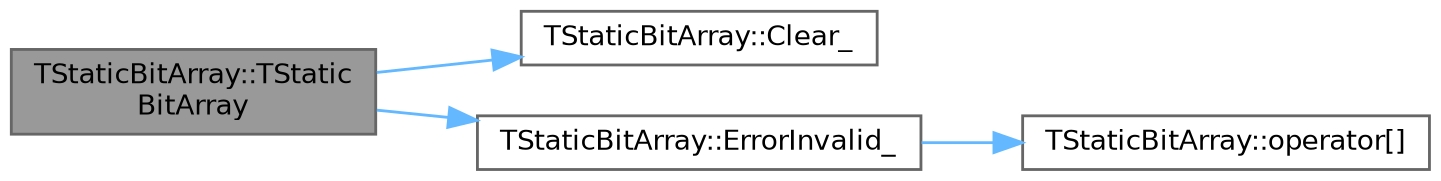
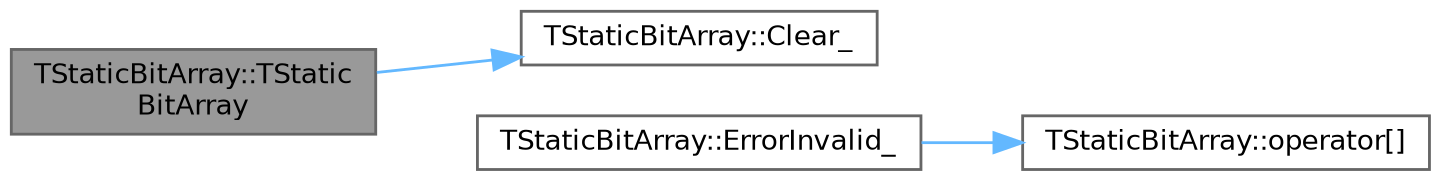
edge "TStaticBitArray::TStatic BitArray" -> "TStaticBitArray::ErrorInvalid_": removed
